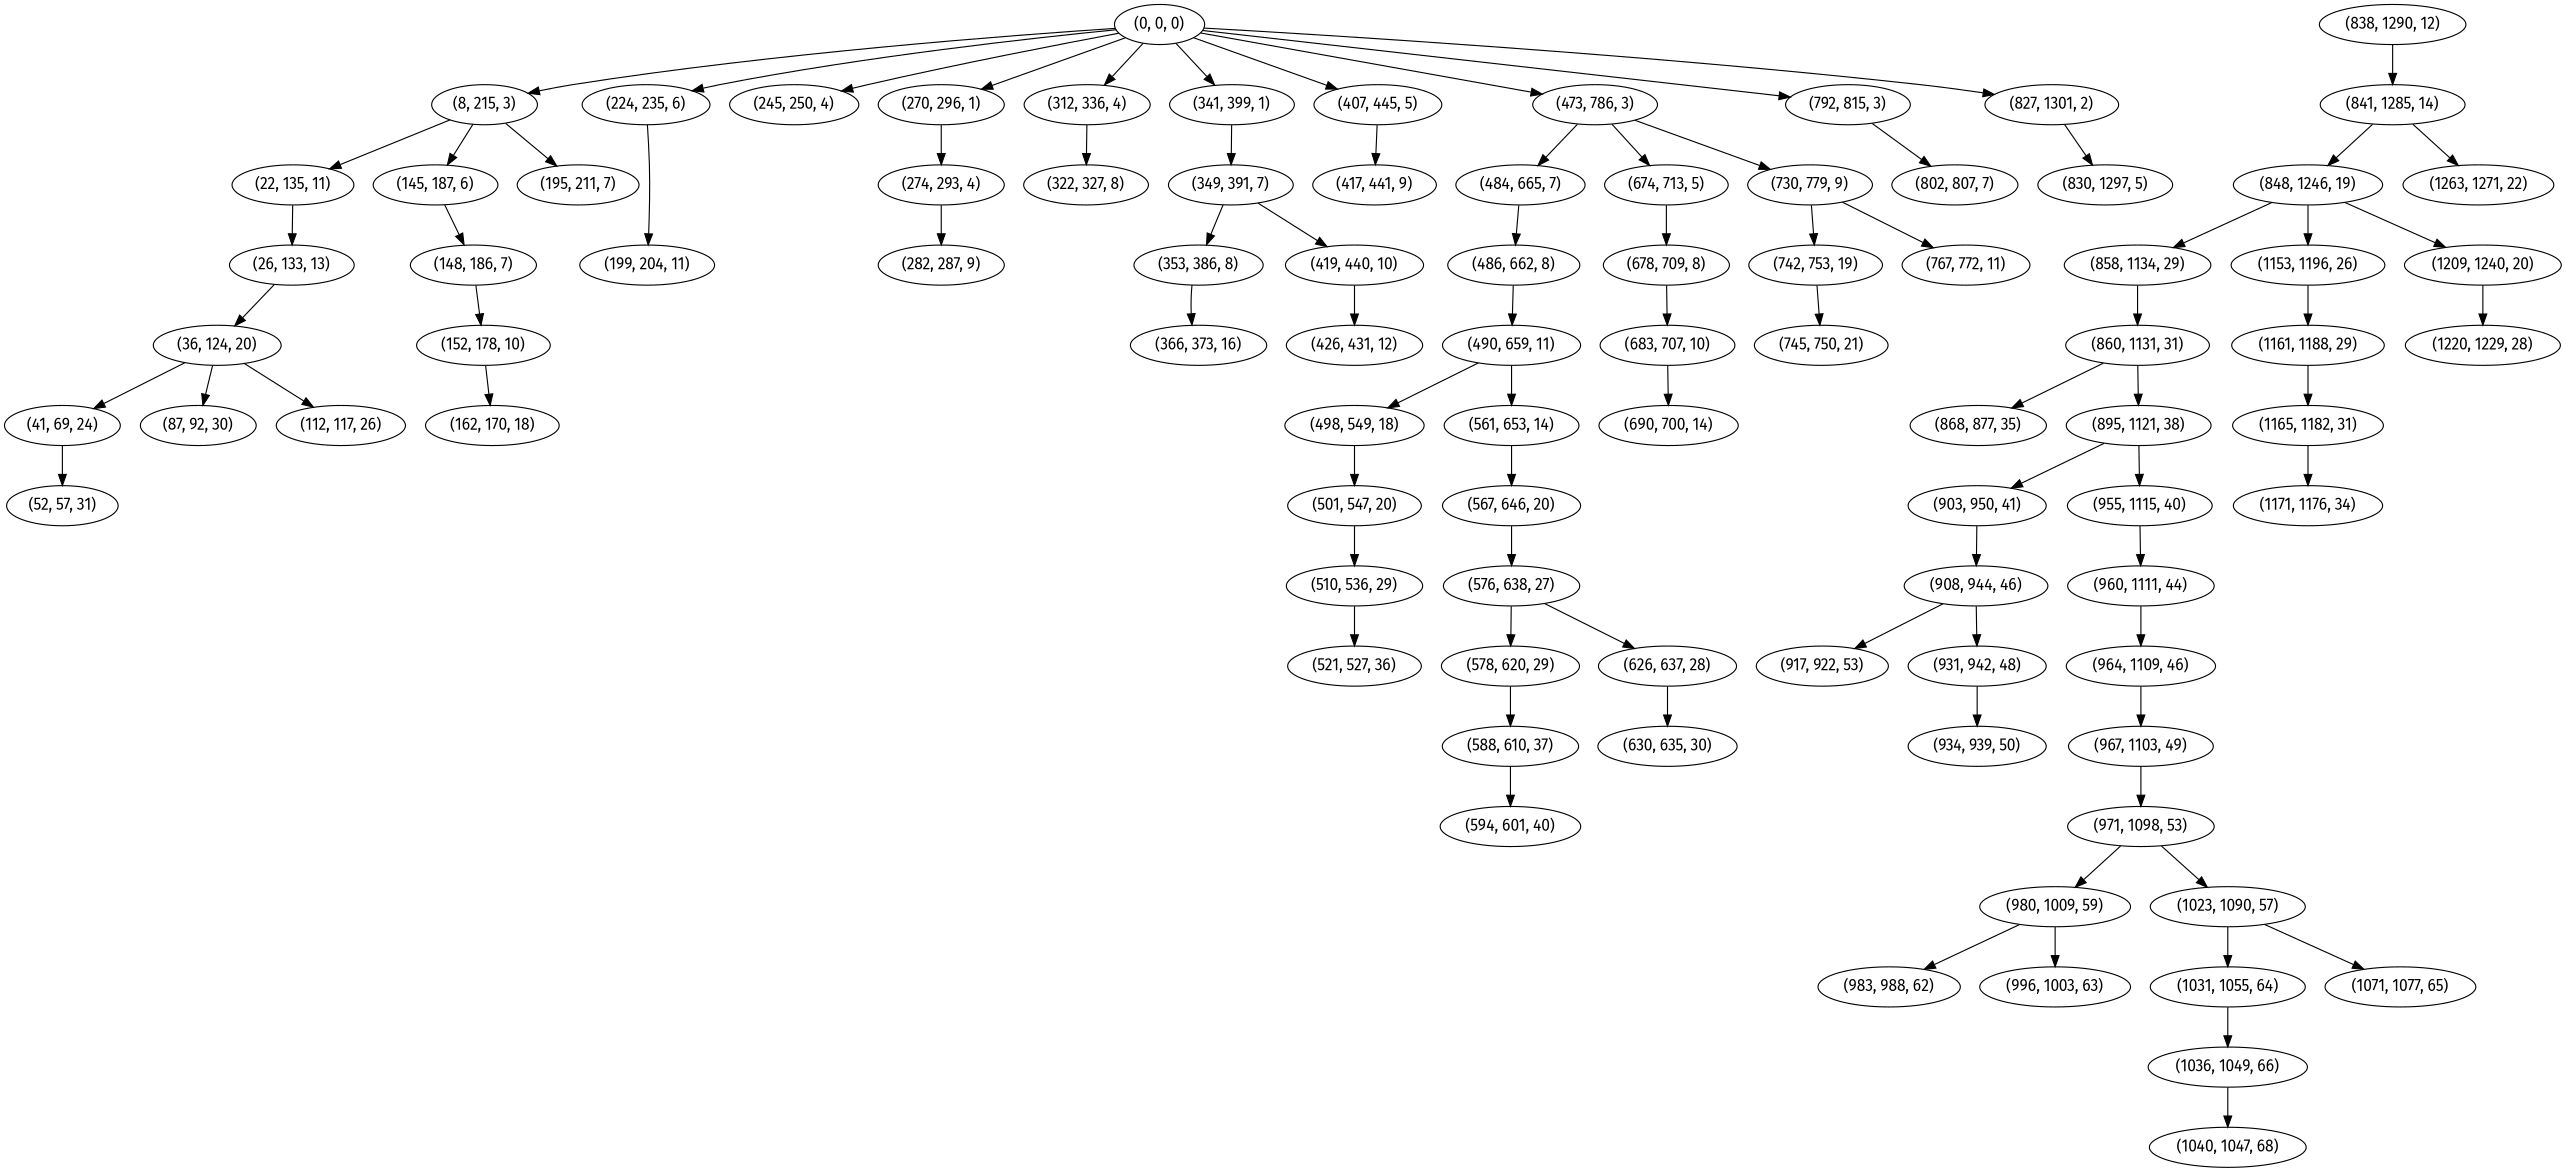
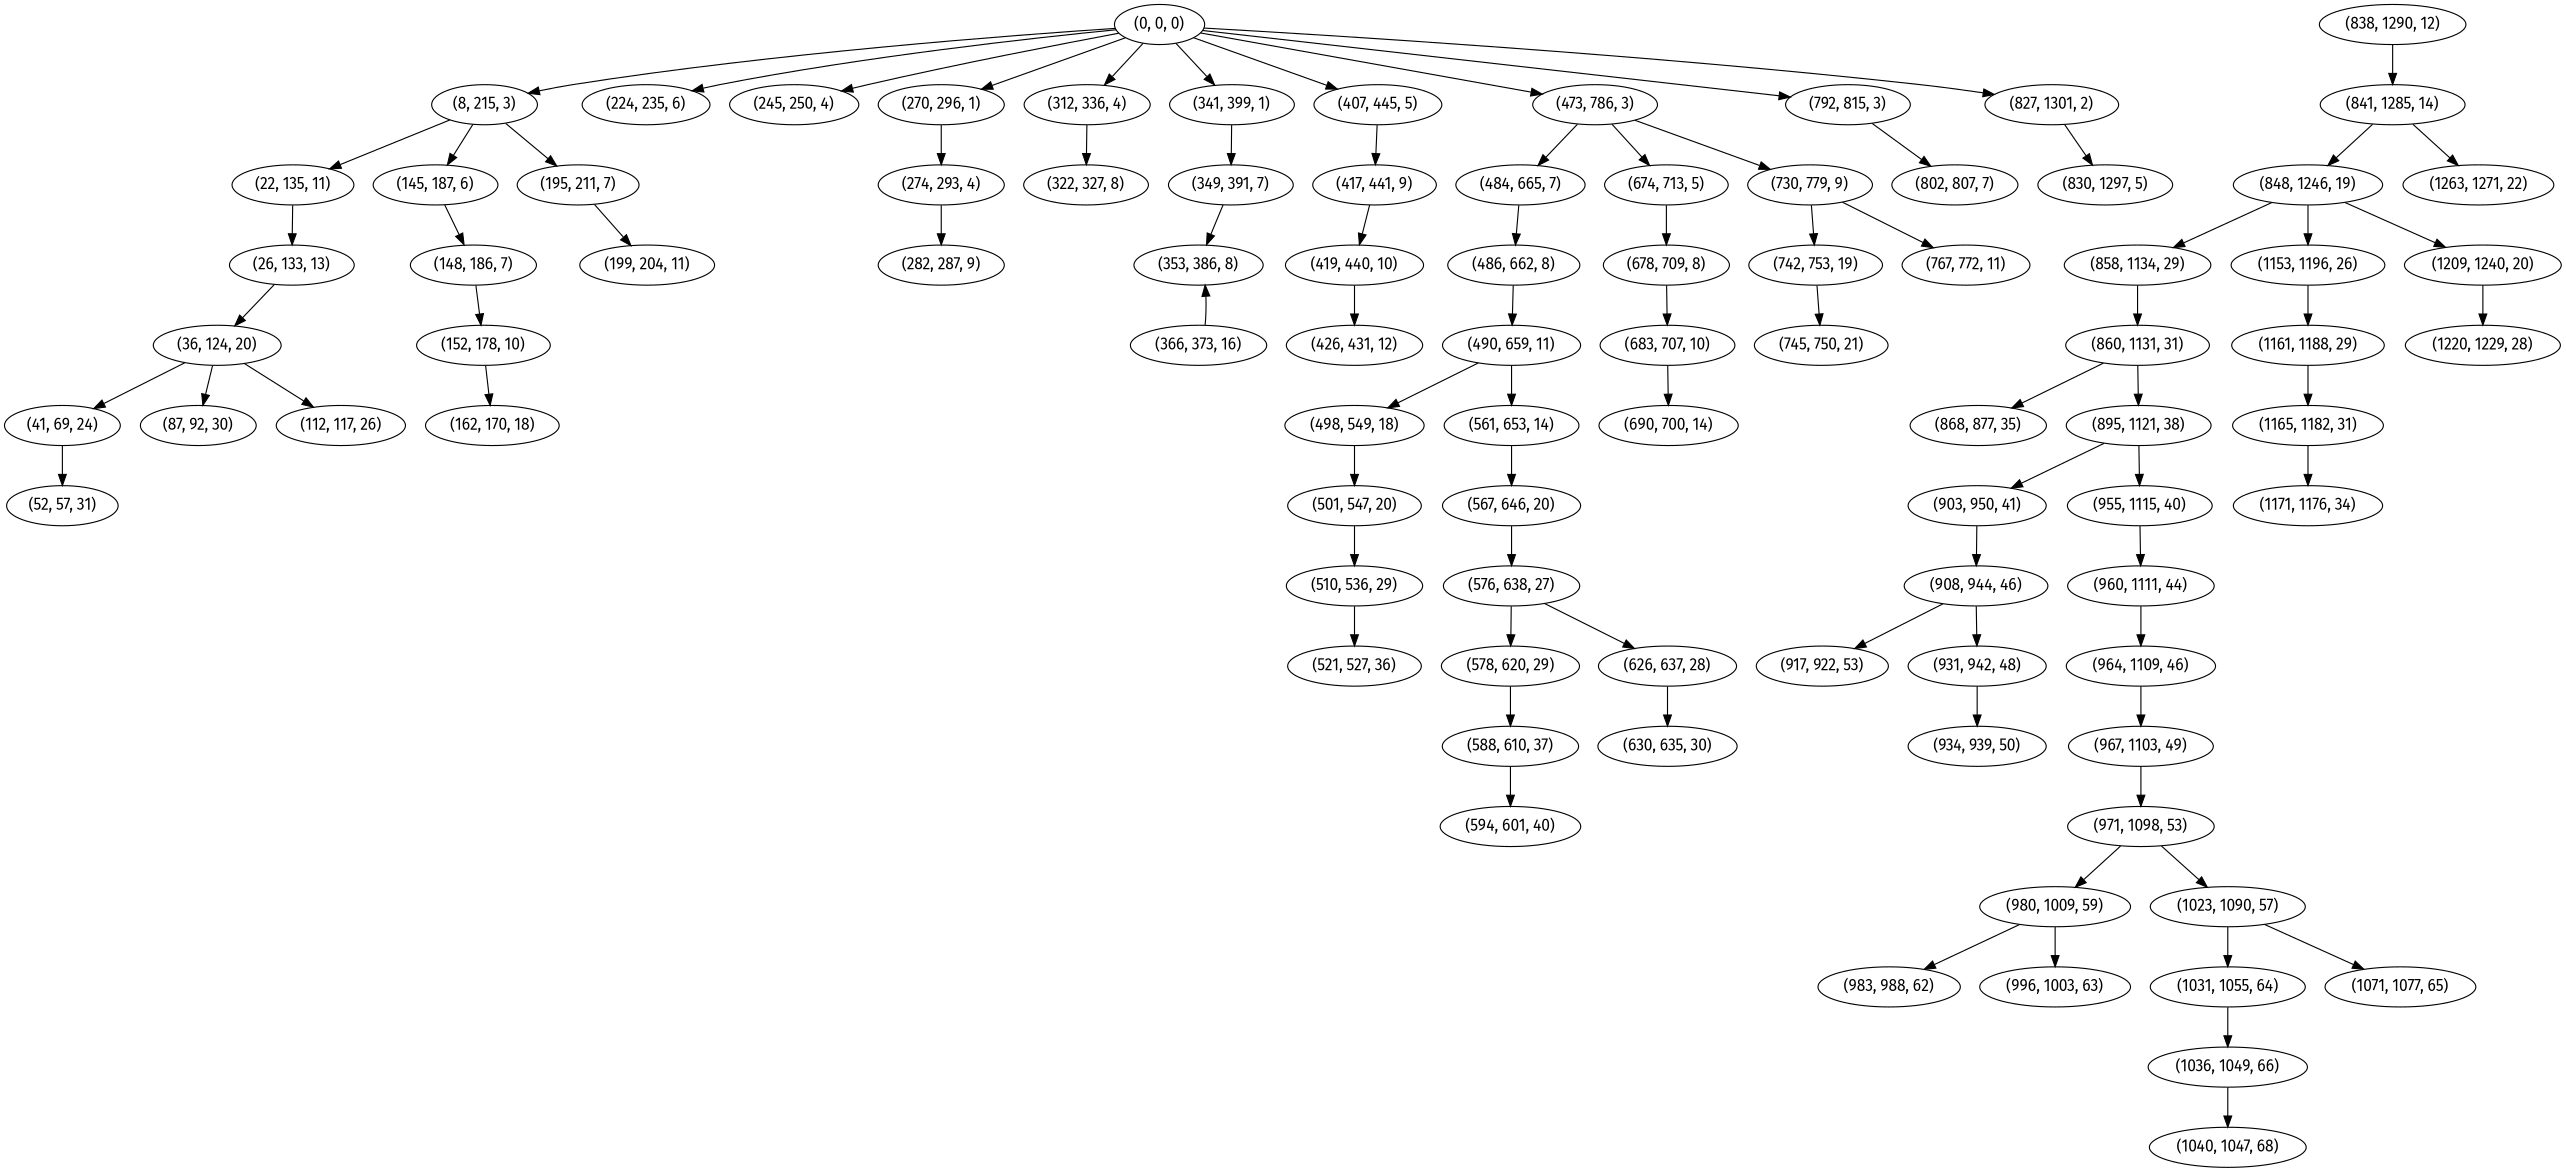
edge "(224, 235, 6)" -> "(199, 204, 11)": now "(195, 211, 7)" -> "(199, 204, 11)"
edge "(349, 391, 7)" -> "(419, 440, 10)": now "(417, 441, 9)" -> "(419, 440, 10)"
edge "(353, 386, 8)" -> "(366, 373, 16)": reversed
